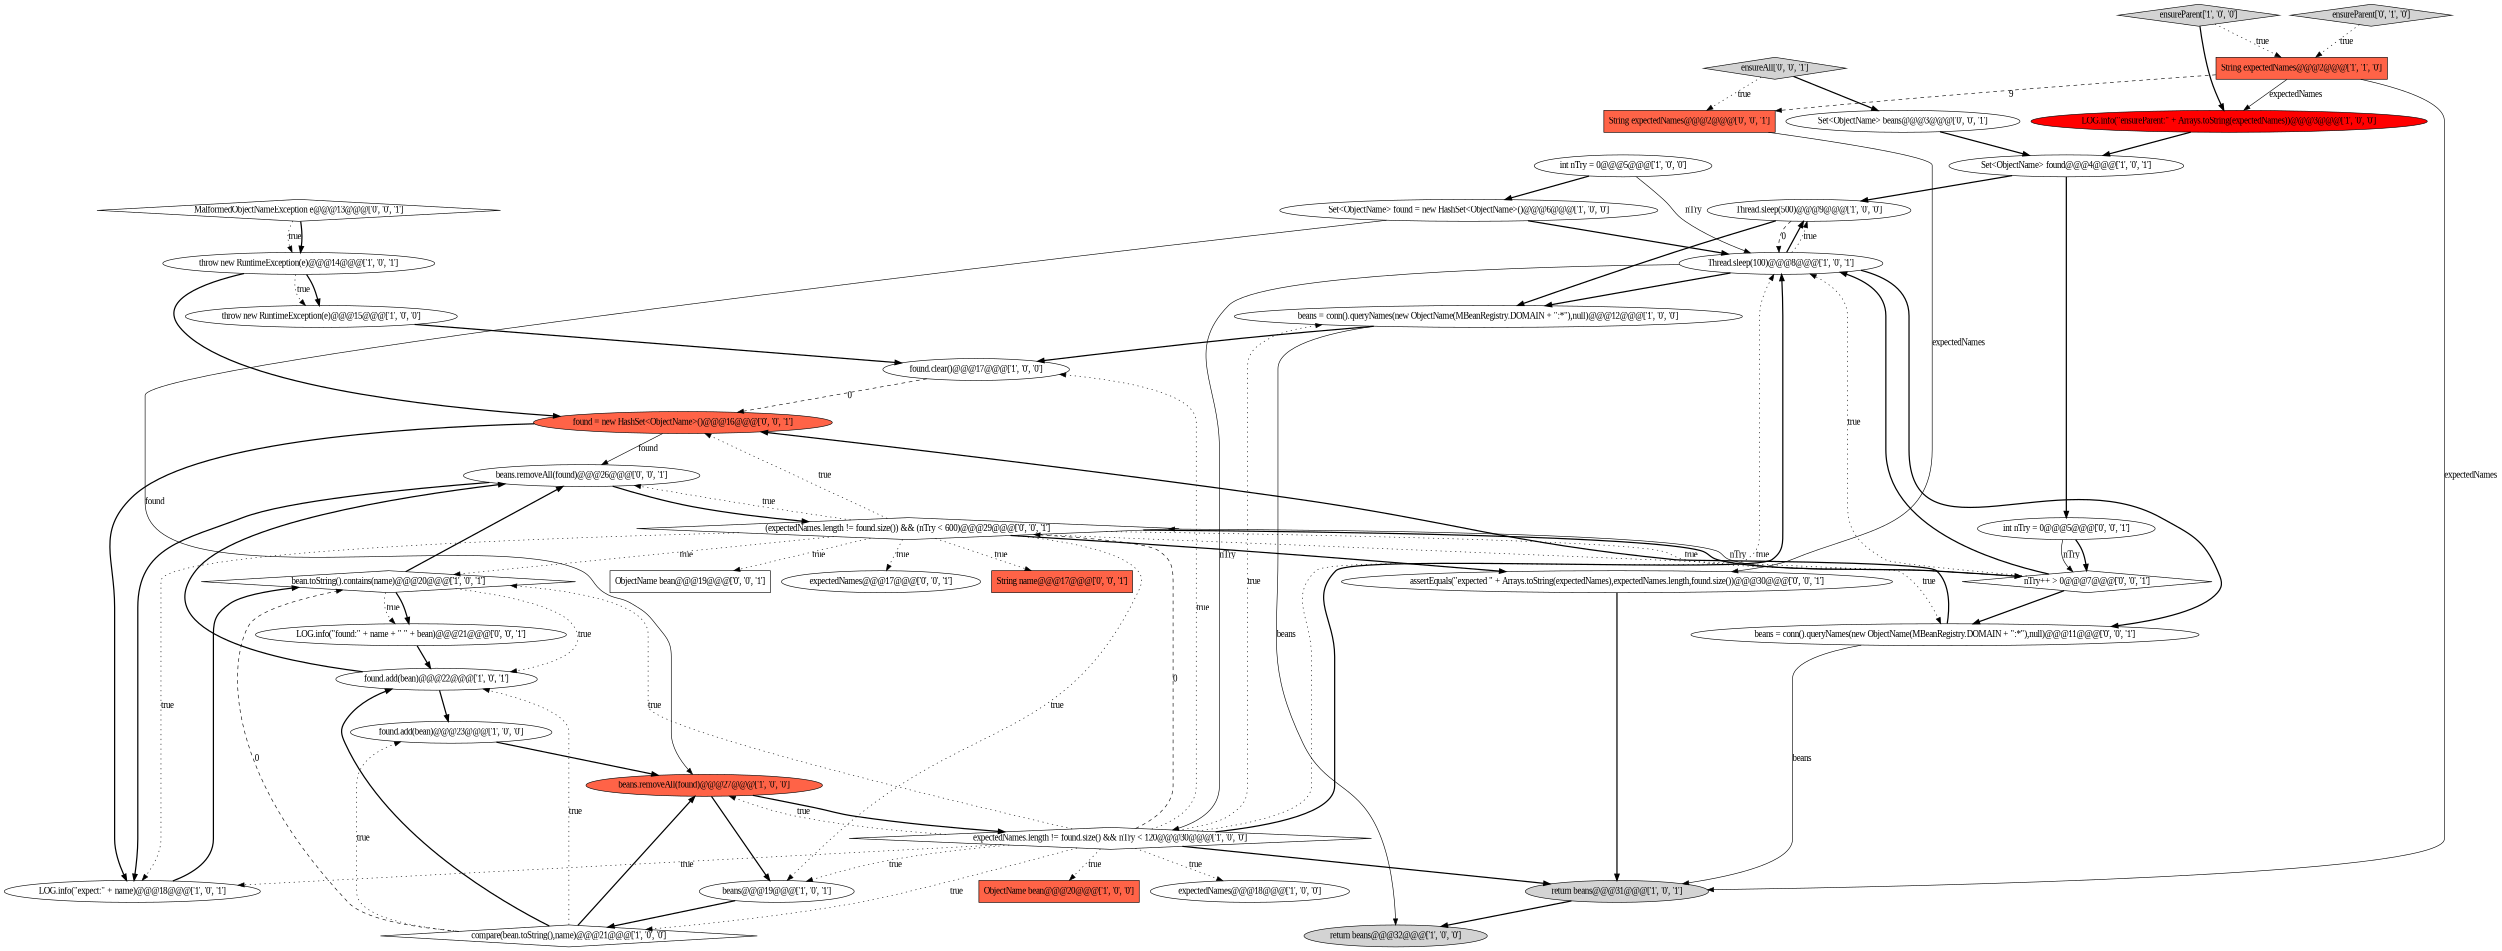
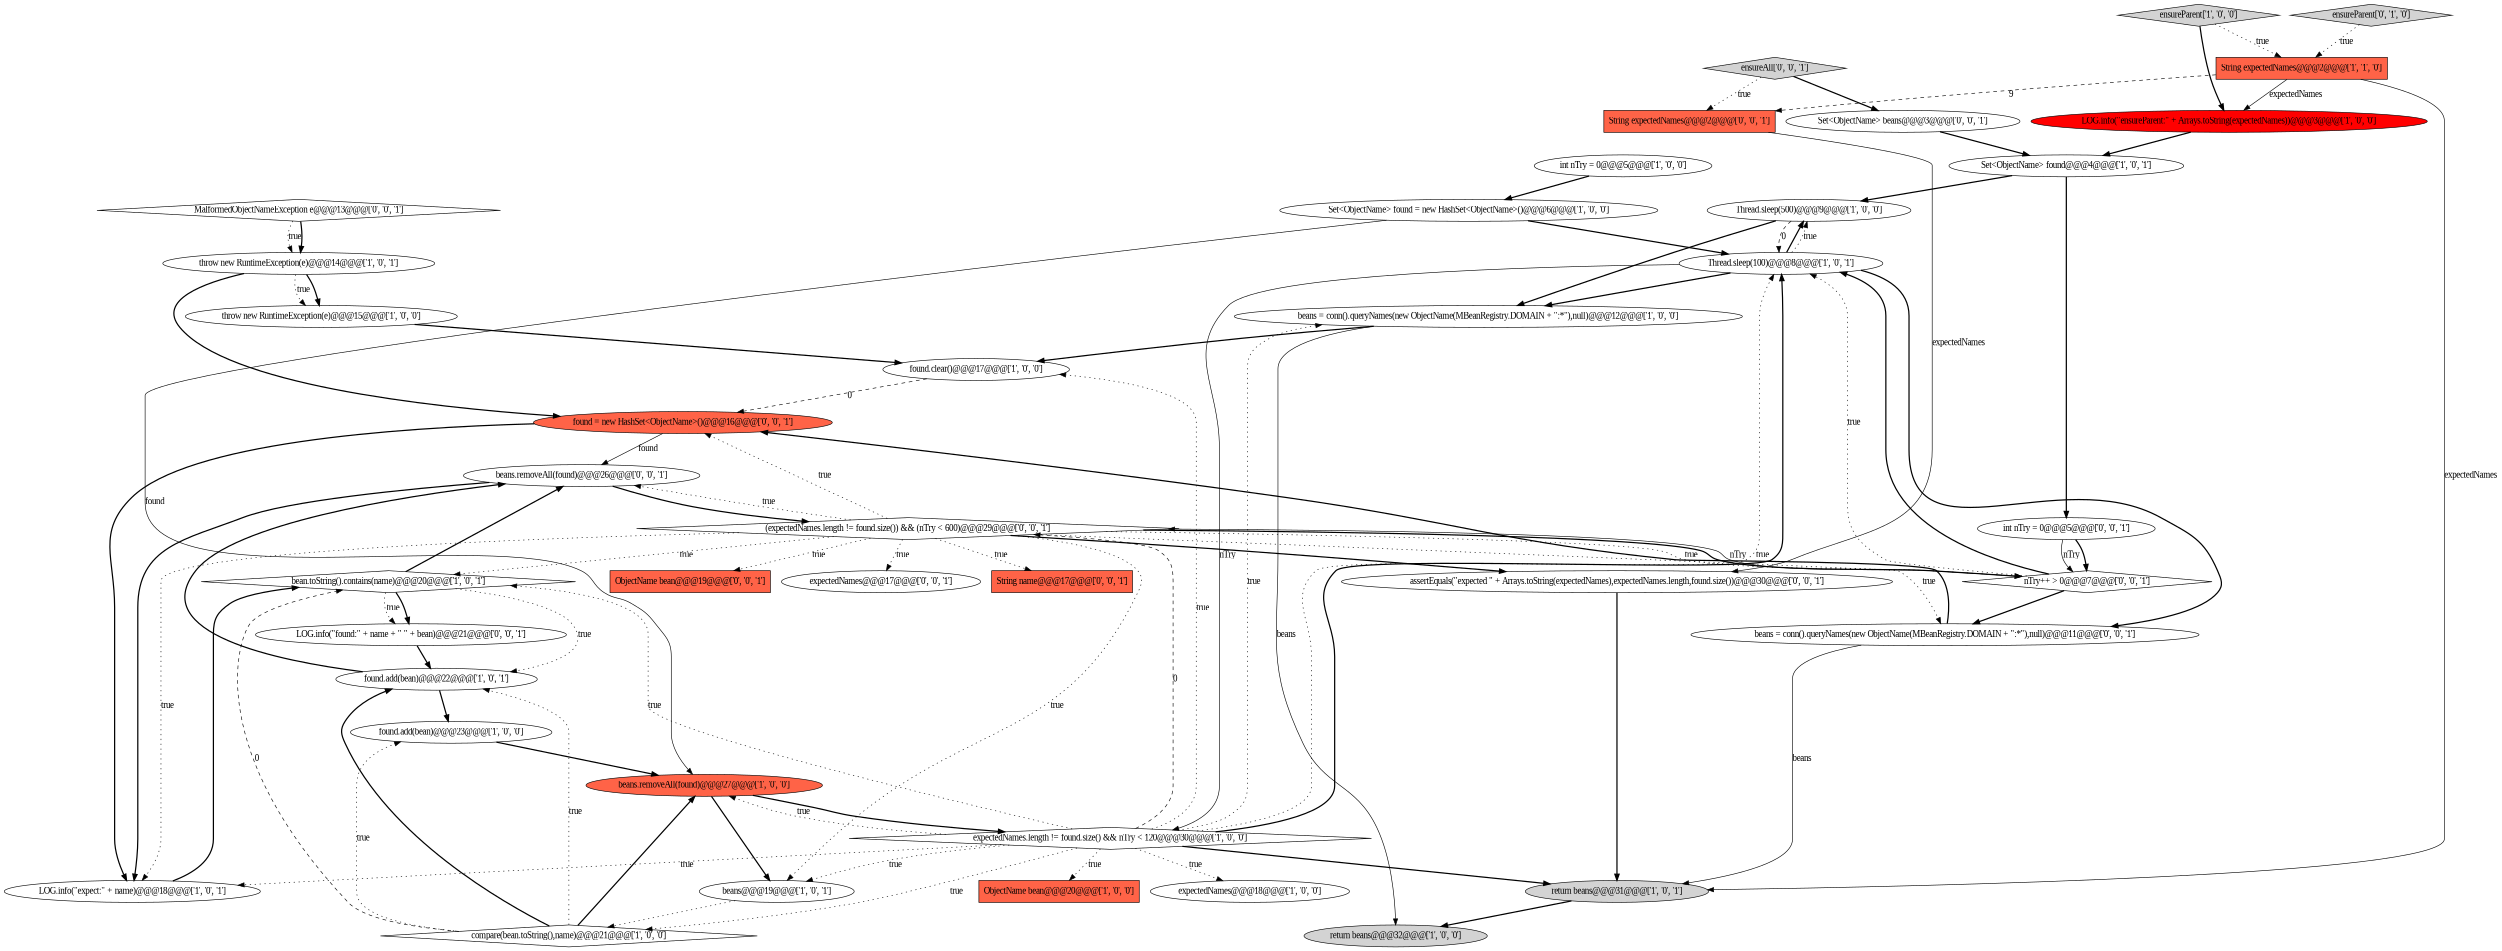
edge "int nTry = 0@@@5@@@['1', '0', '0']" -> "Thread.sleep(100)@@@8@@@['1', '0', '1']": removed, label "nTry"
node "ObjectName bean@@@19@@@['0', '0', '1']": fillcolor white -> tomato
edge "beans@@@19@@@['1', '0', '1']" -> "compare(bean.toString(),name)@@@21@@@['1', '0', '0']": style bold -> dotted
